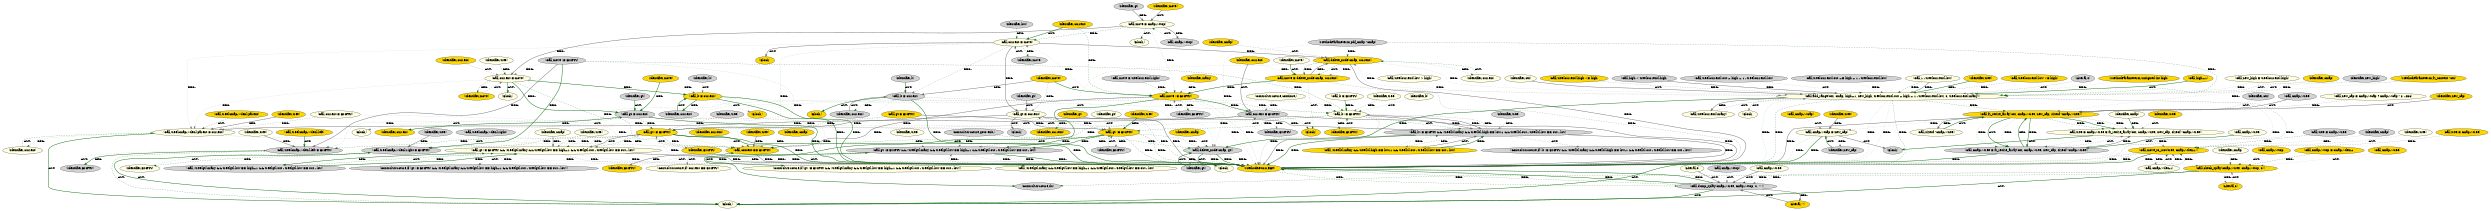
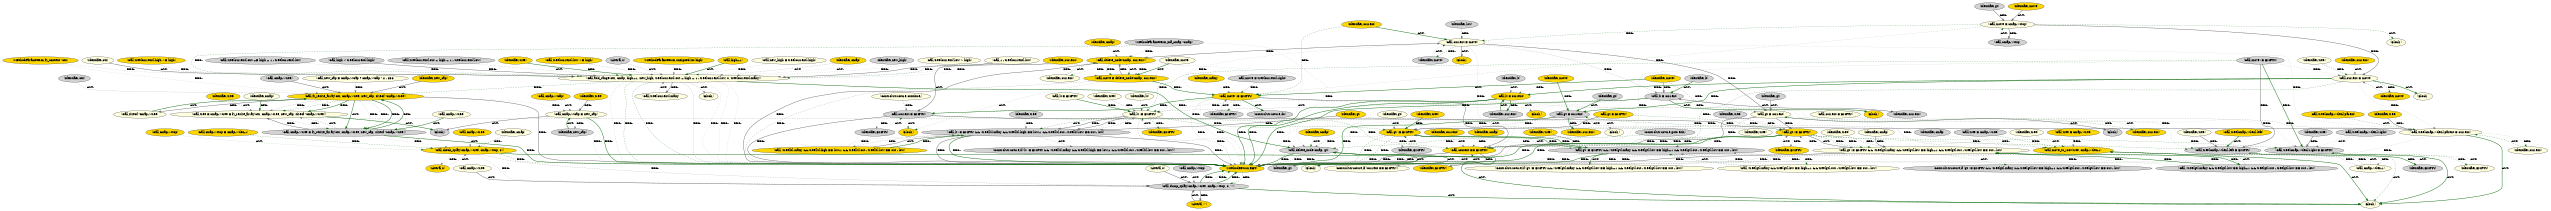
edge "(ControlStructure,goto exit;)" -> "(Call,delete_node(cmap, gt))": label "CFG: " -> "DDG: "
edge "(Call,check_splay(cmap->tree, cmap->ttop, 0))" -> "(ControlStructure,do)": now "(Call,check_splay(cmap->tree, cmap->ttop, 0))" -> "(MethodReturn,RET)"
